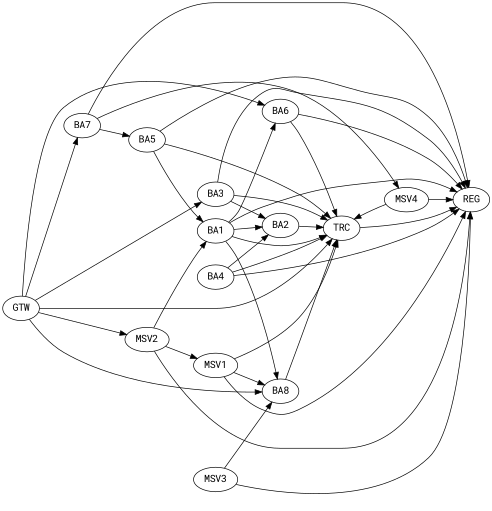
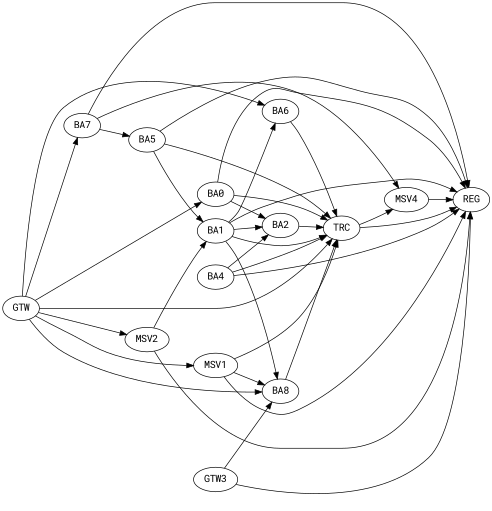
edge "BA6" -> "REG": removed
node "BA3": label "BA3" -> "BA0"
edge "MSV4" -> "TRC": reversed
edge "MSV2" -> "MSV1": now "GTW" -> "MSV1"
node "MSV3": label "MSV3" -> "GTW3"
